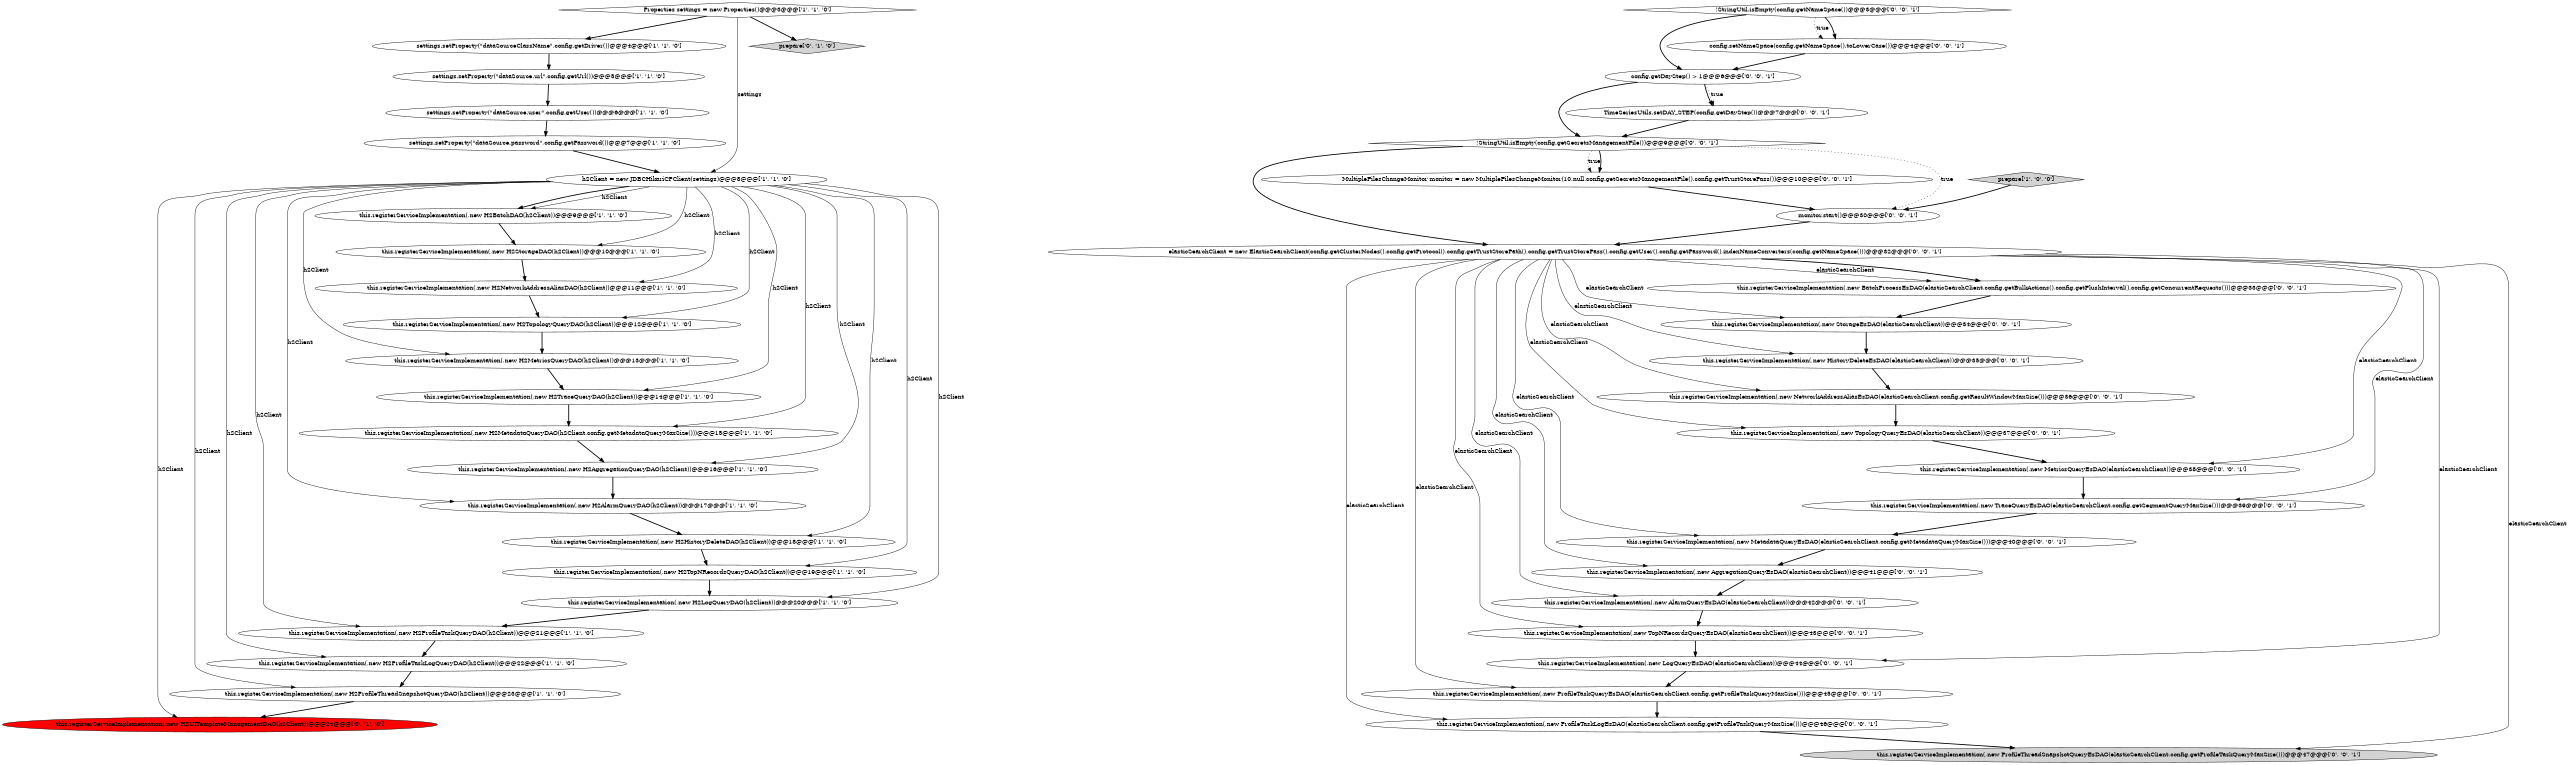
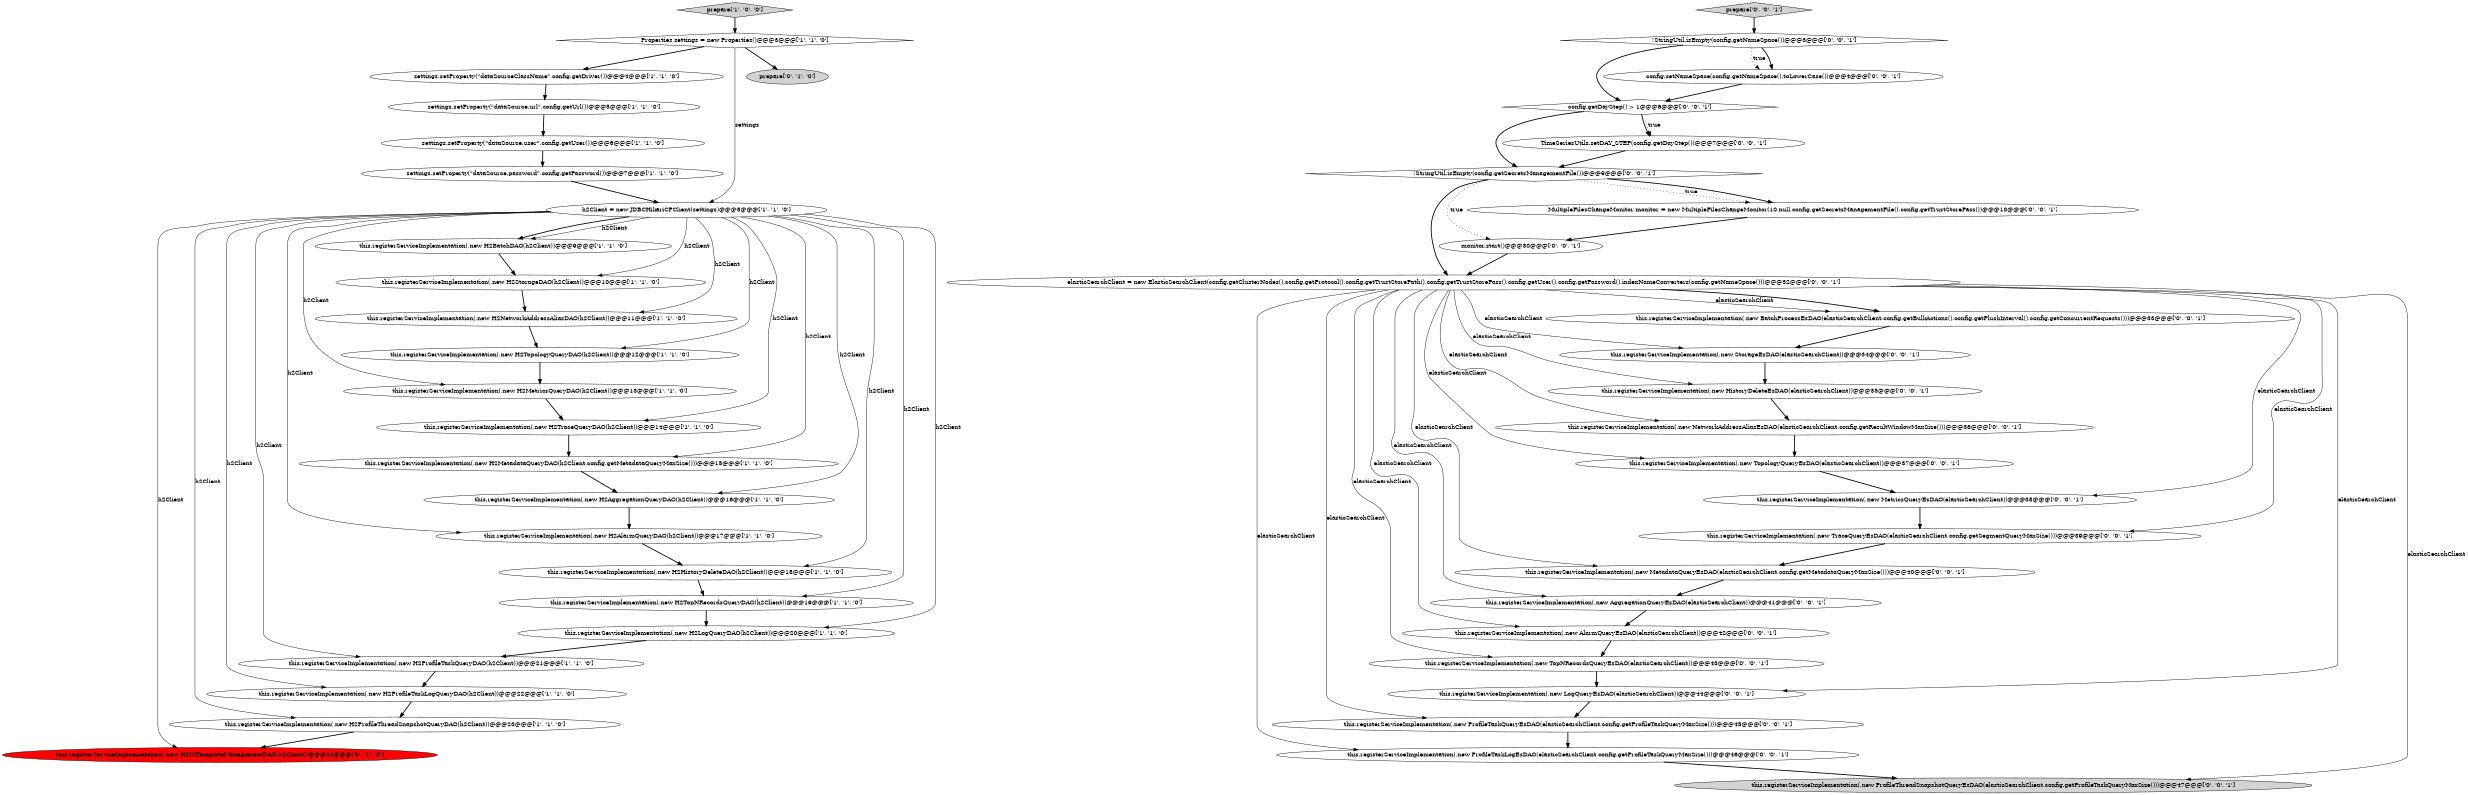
node "prepare['0', '0', '1']": added
node "prepare['0', '1', '0']": shape diamond -> ellipse
node "config.getDayStep() > 1@@@6@@@['0', '0', '1']": shape ellipse -> diamond
edge "prepare['1', '0', '0']" -> "monitor.start()@@@30@@@['0', '0', '1']": now "prepare['1', '0', '0']" -> "Properties settings = new Properties()@@@3@@@['1', '1', '0']"
